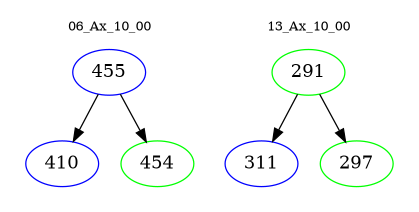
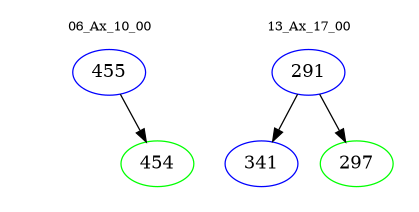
cluster "13_Ax_10_00": label "13_Ax_10_00" -> "13_Ax_17_00"
node "291": color green -> blue
node "410": removed
node "311": label "311" -> "341"
